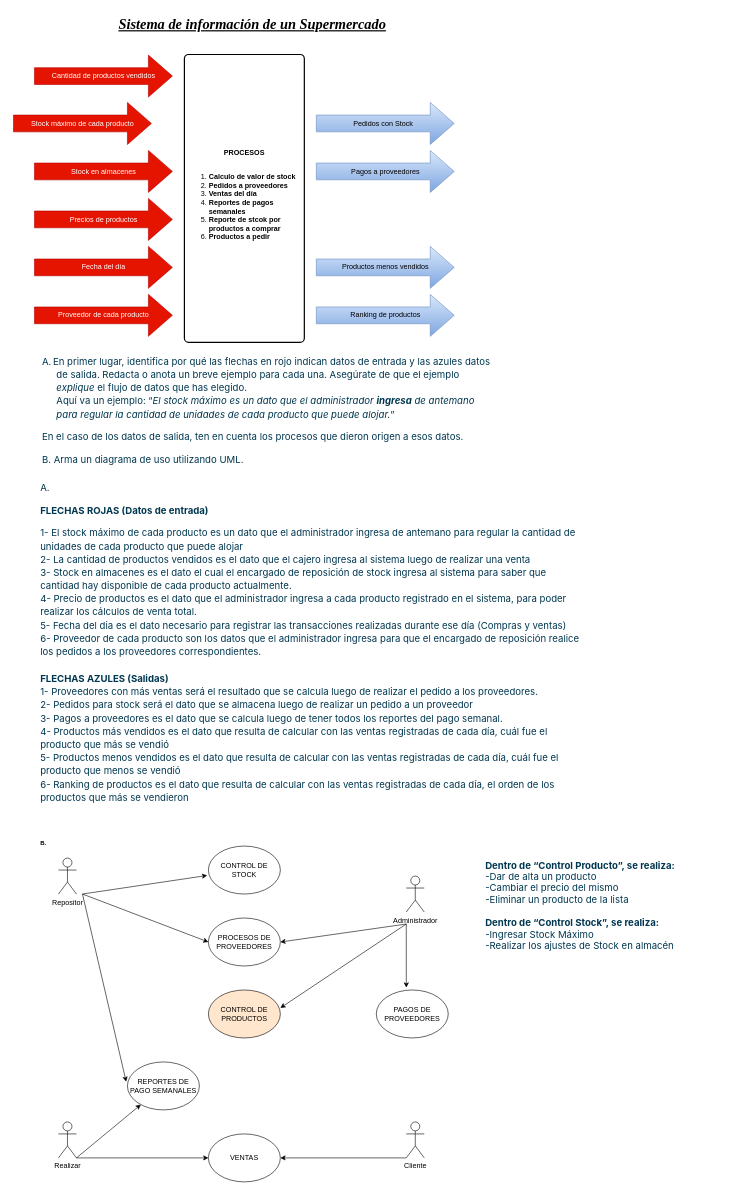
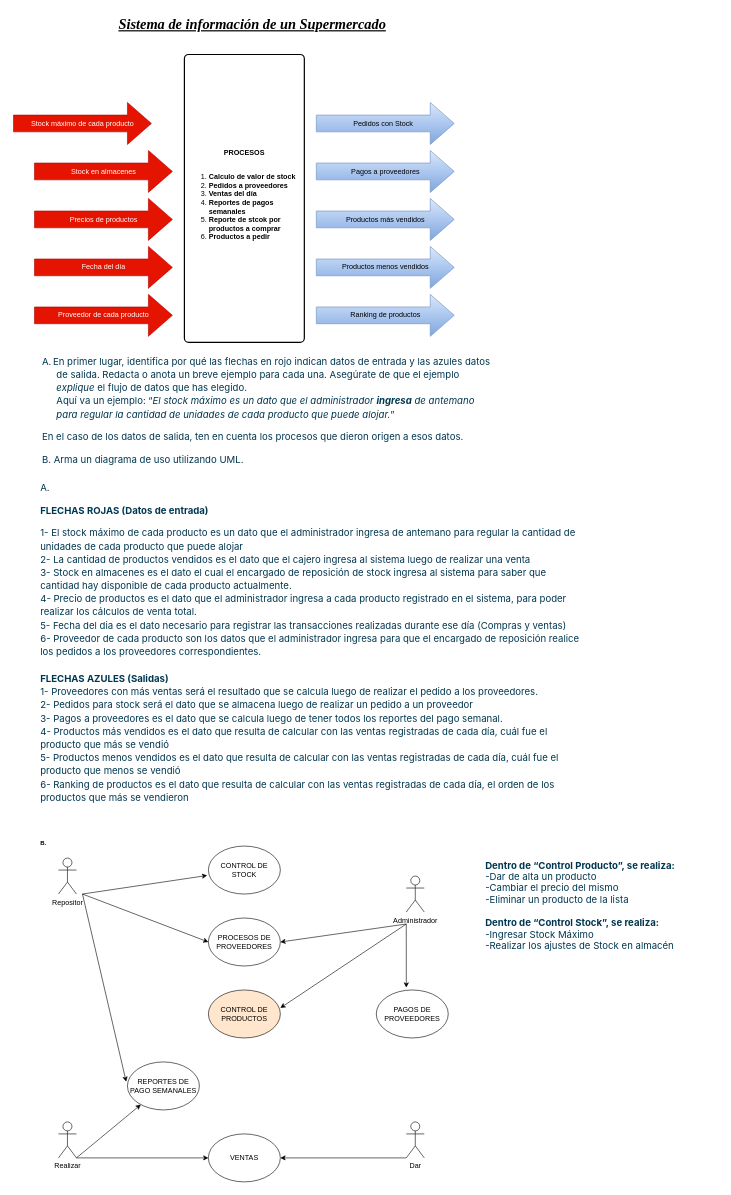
node "Cantidad de productos vendidos": removed
node "Productos más vendidos": added
node "Cliente": label "Cliente" -> "Dar"
